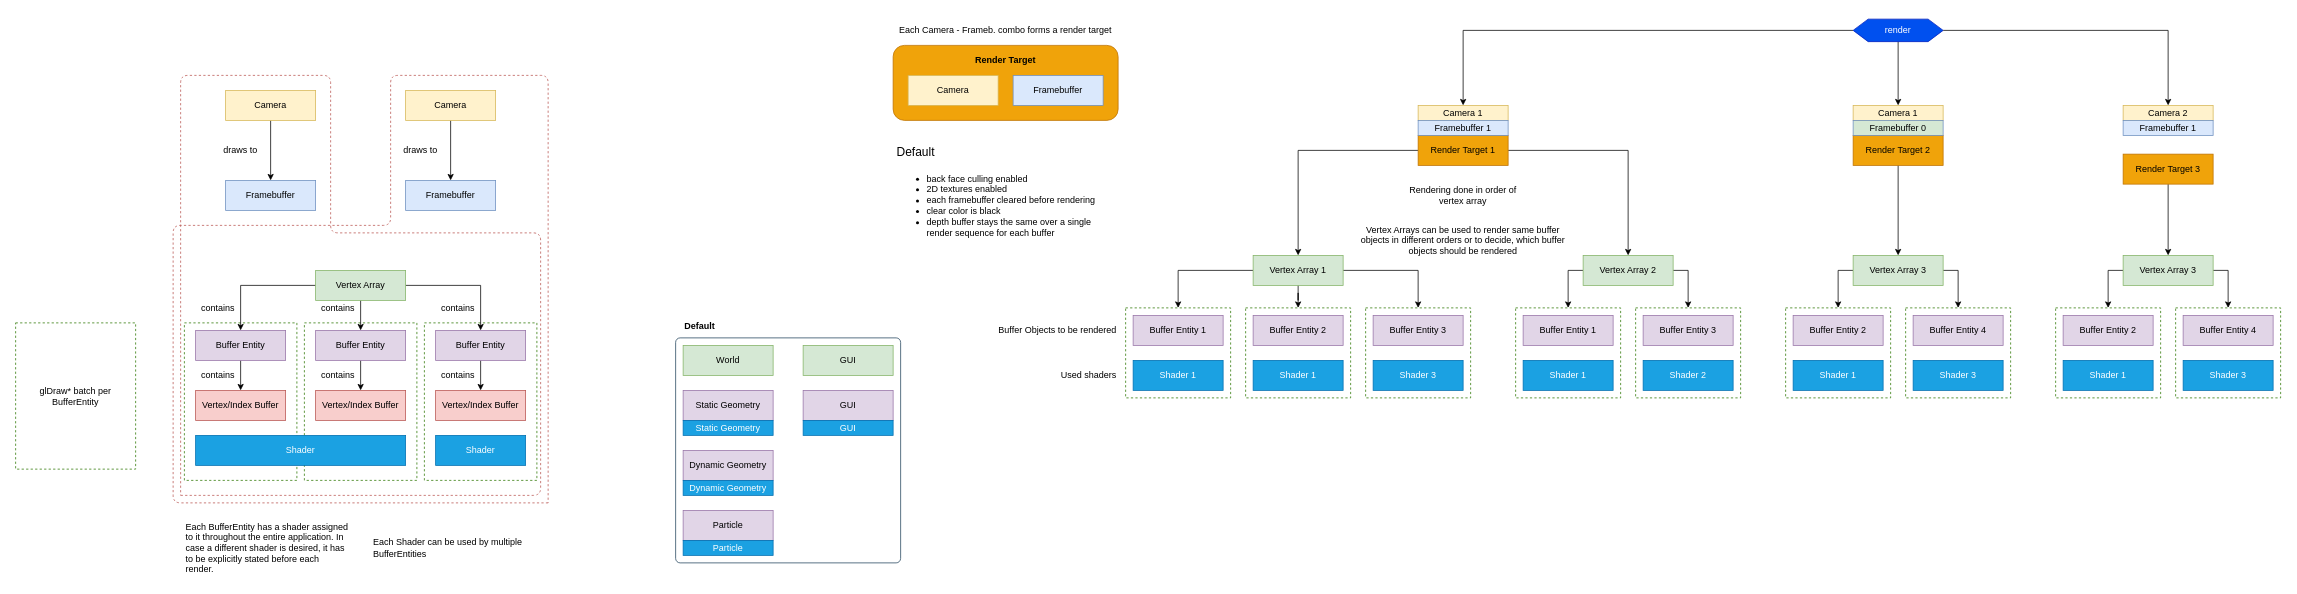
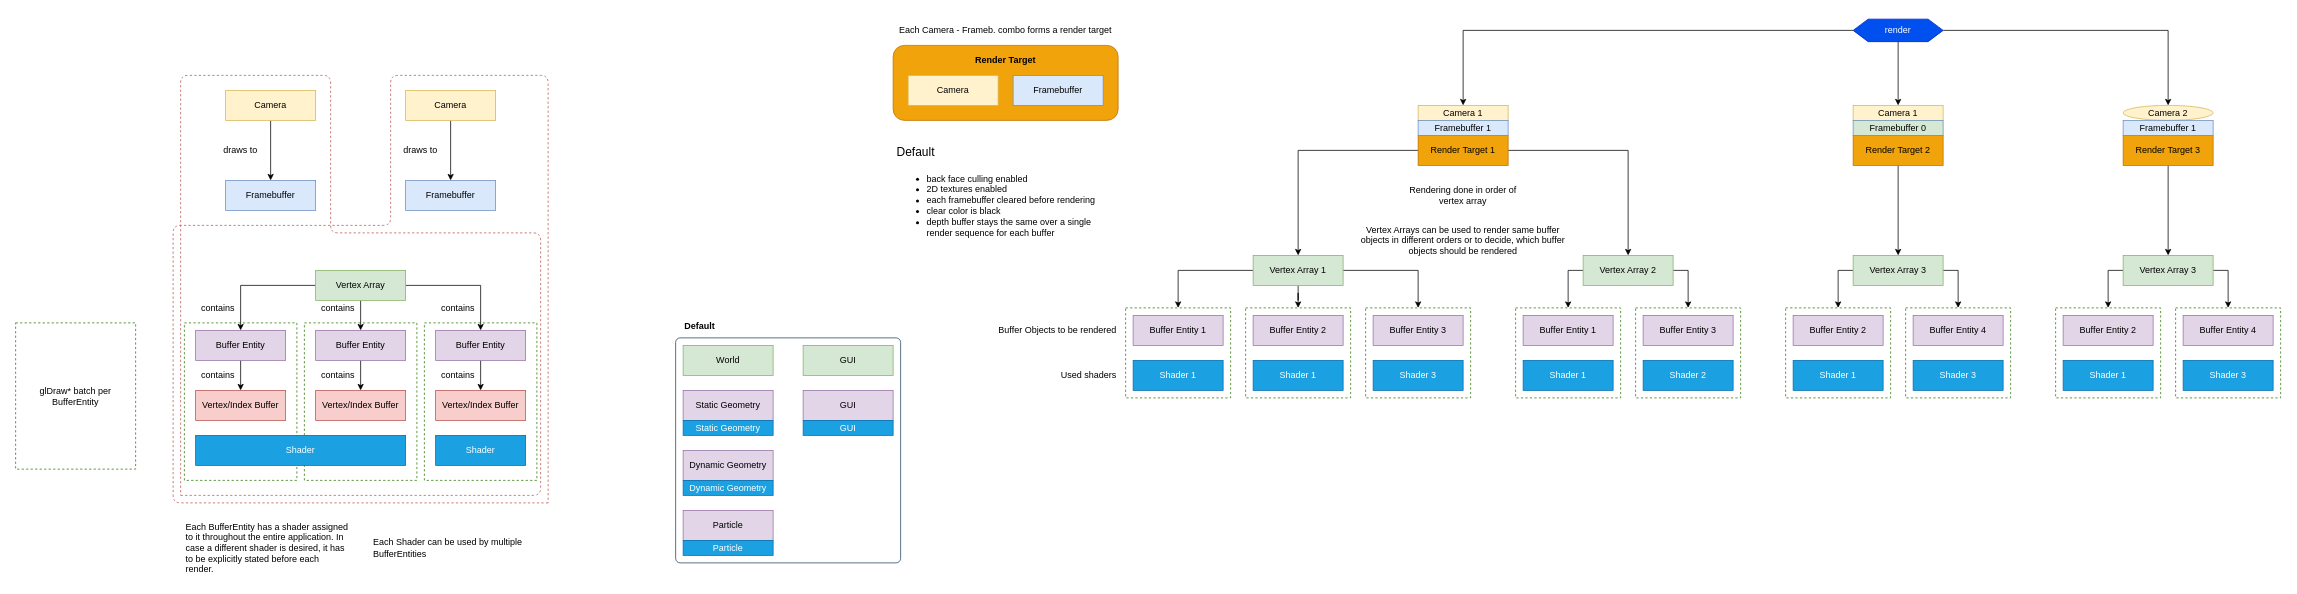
node "Camera 2": shape rectangle -> ellipse
node "Render Target 3": moved (2168, 169) -> (2168, 150)
